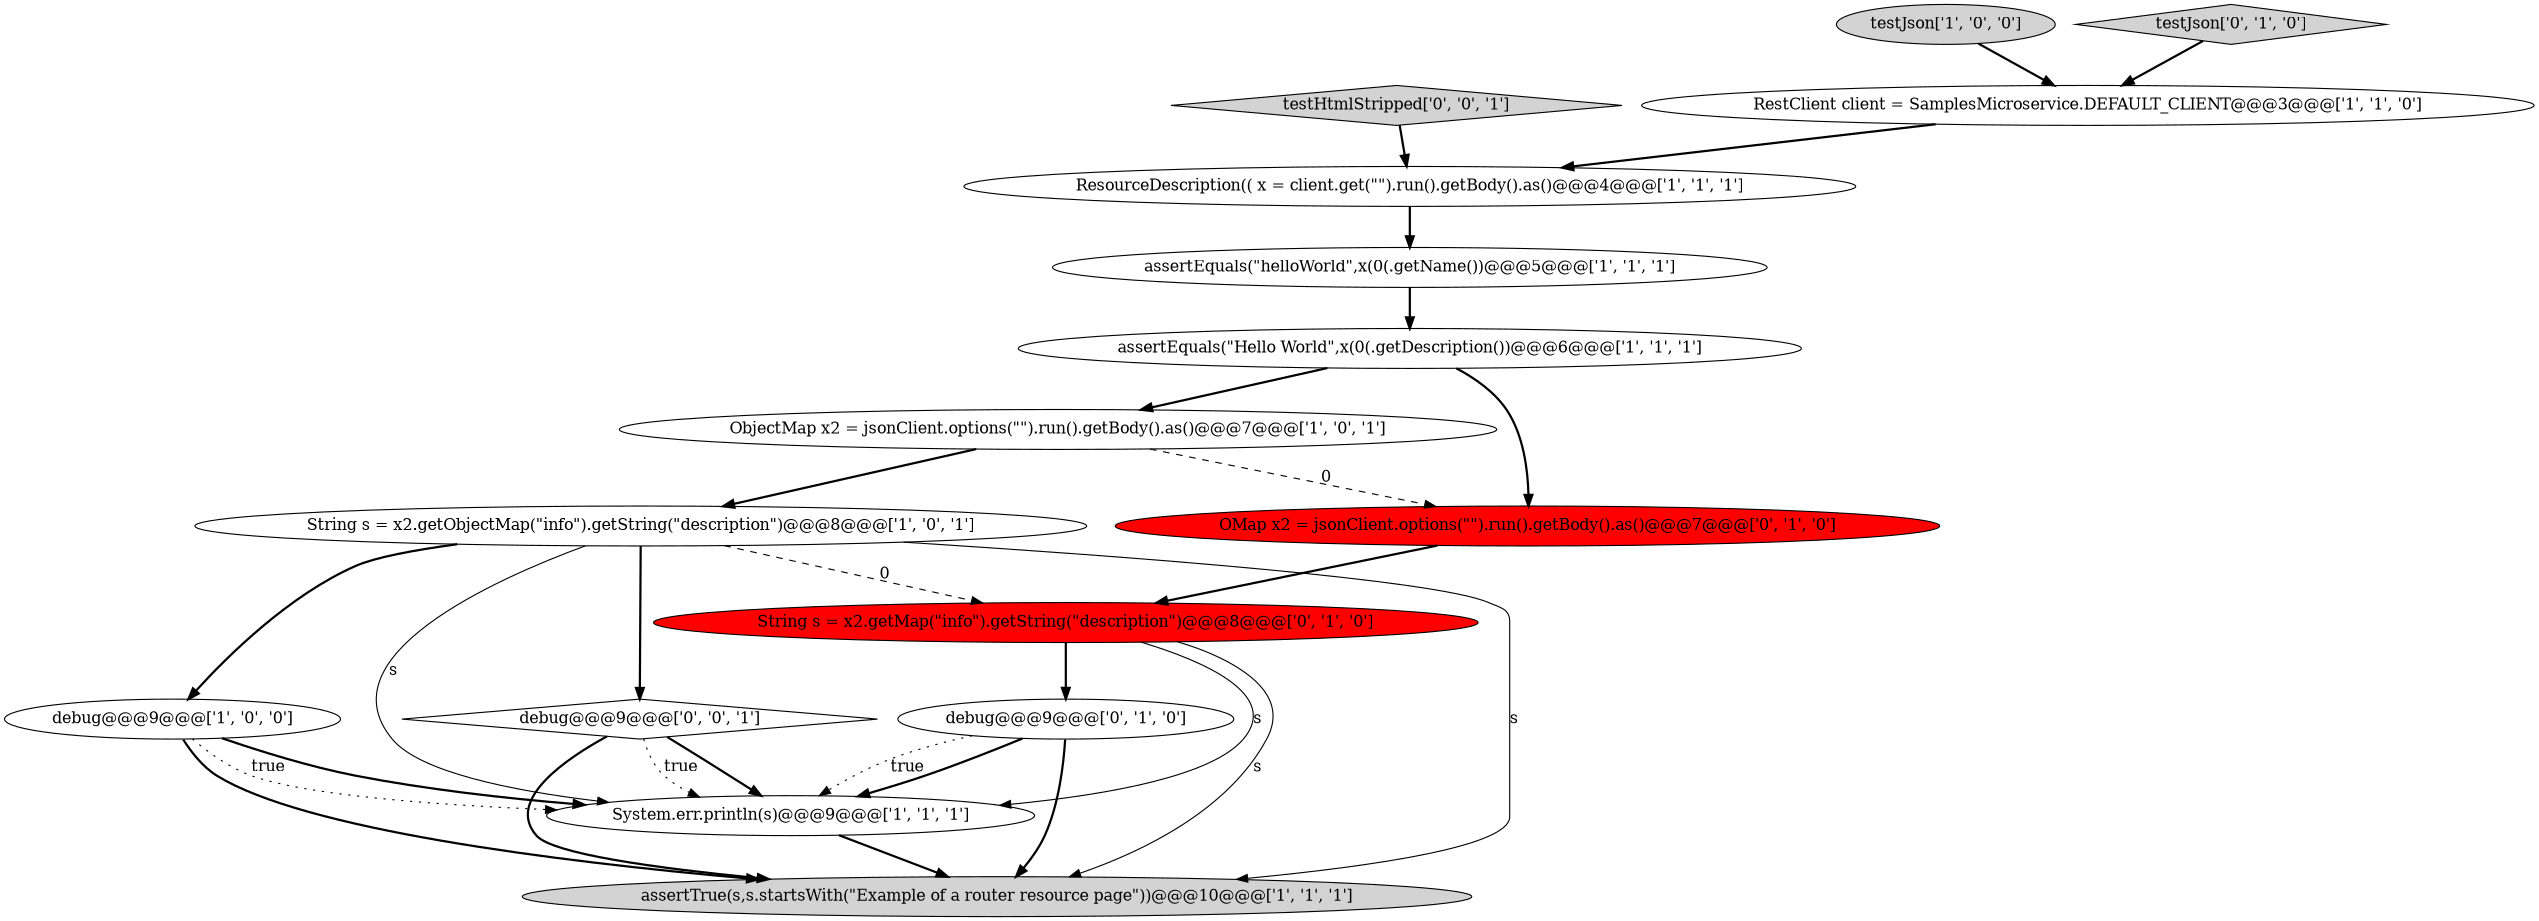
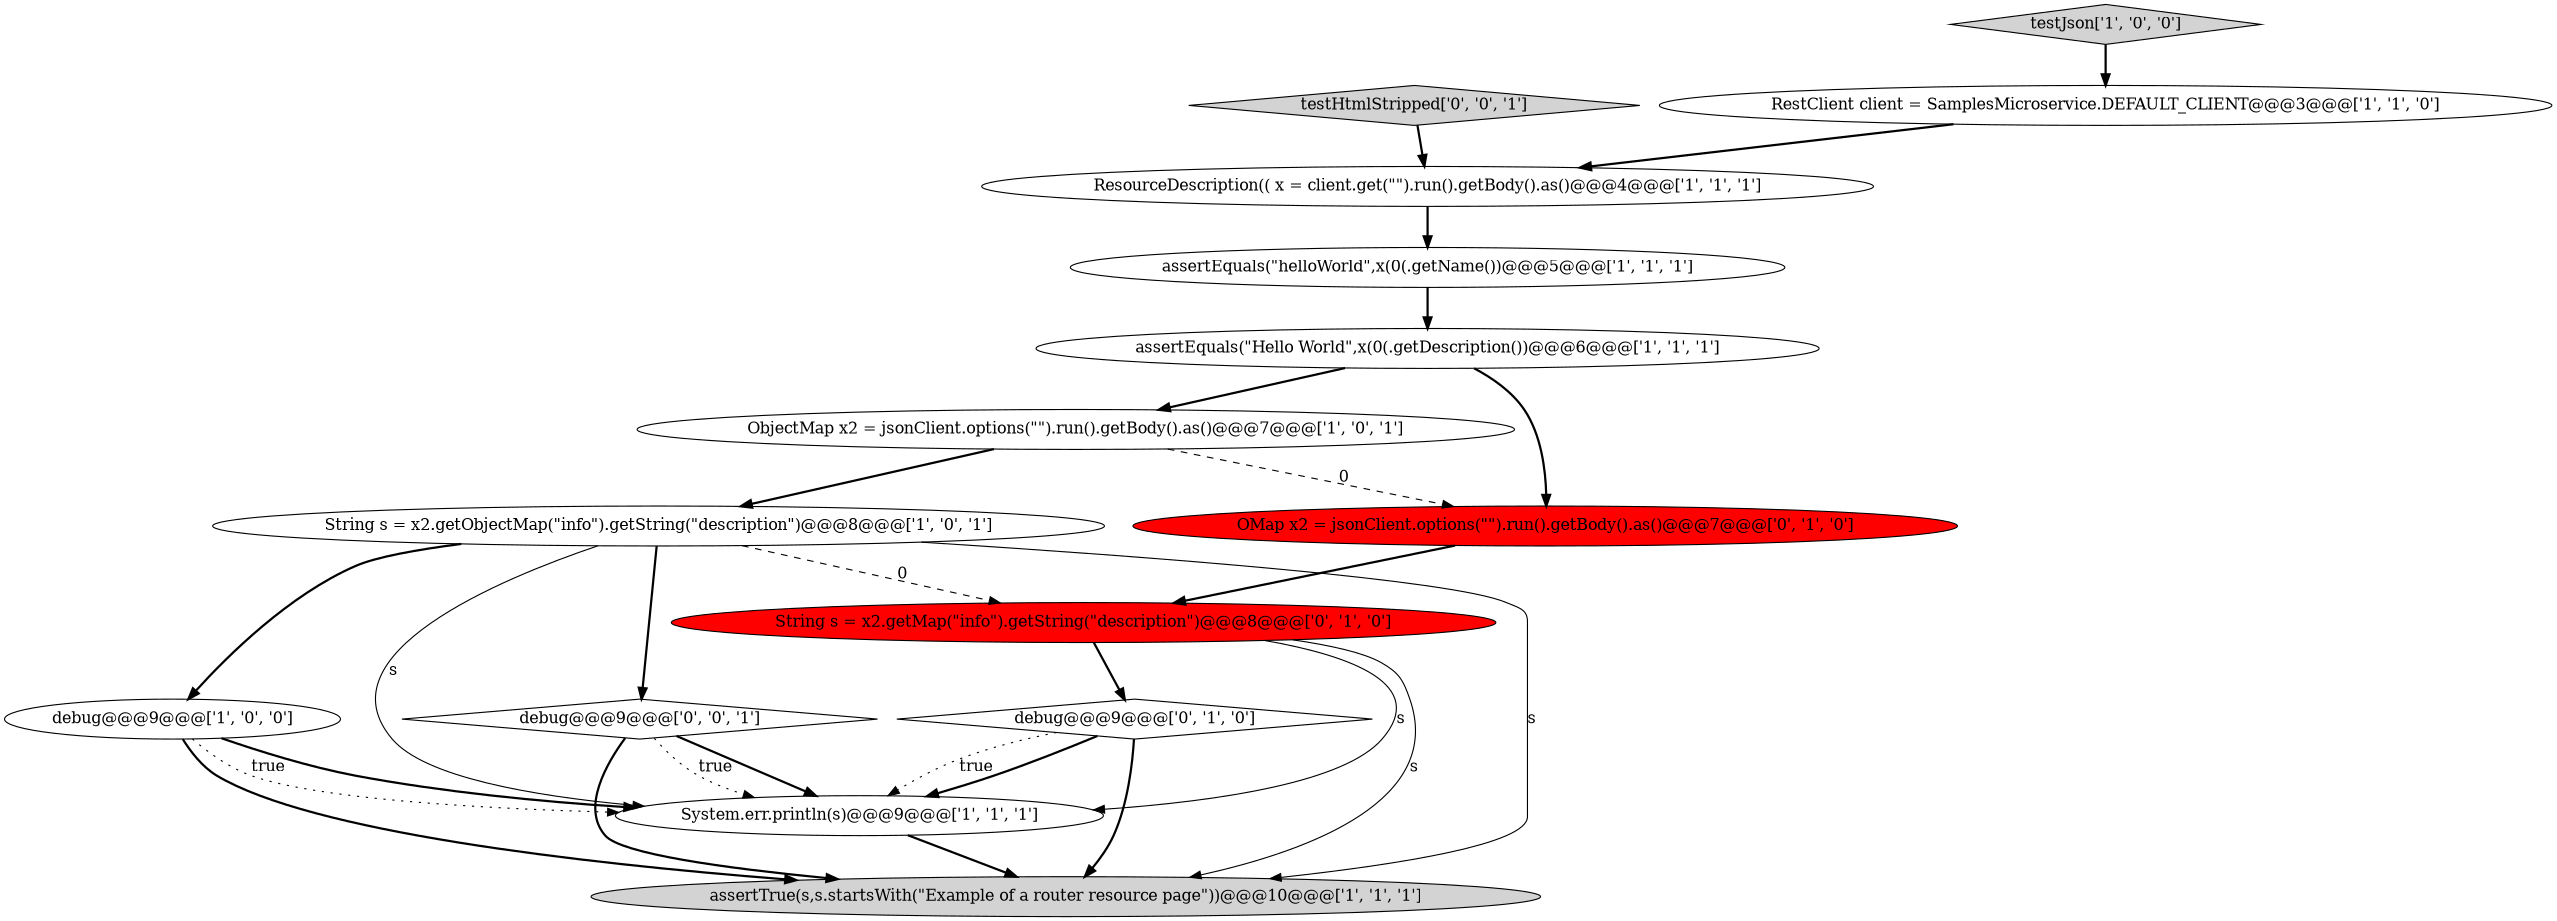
node "testJson['1', '0', '0']": shape ellipse -> diamond
node "testJson['0', '1', '0']": removed
node "debug@@@9@@@['0', '1', '0']": shape ellipse -> diamond
